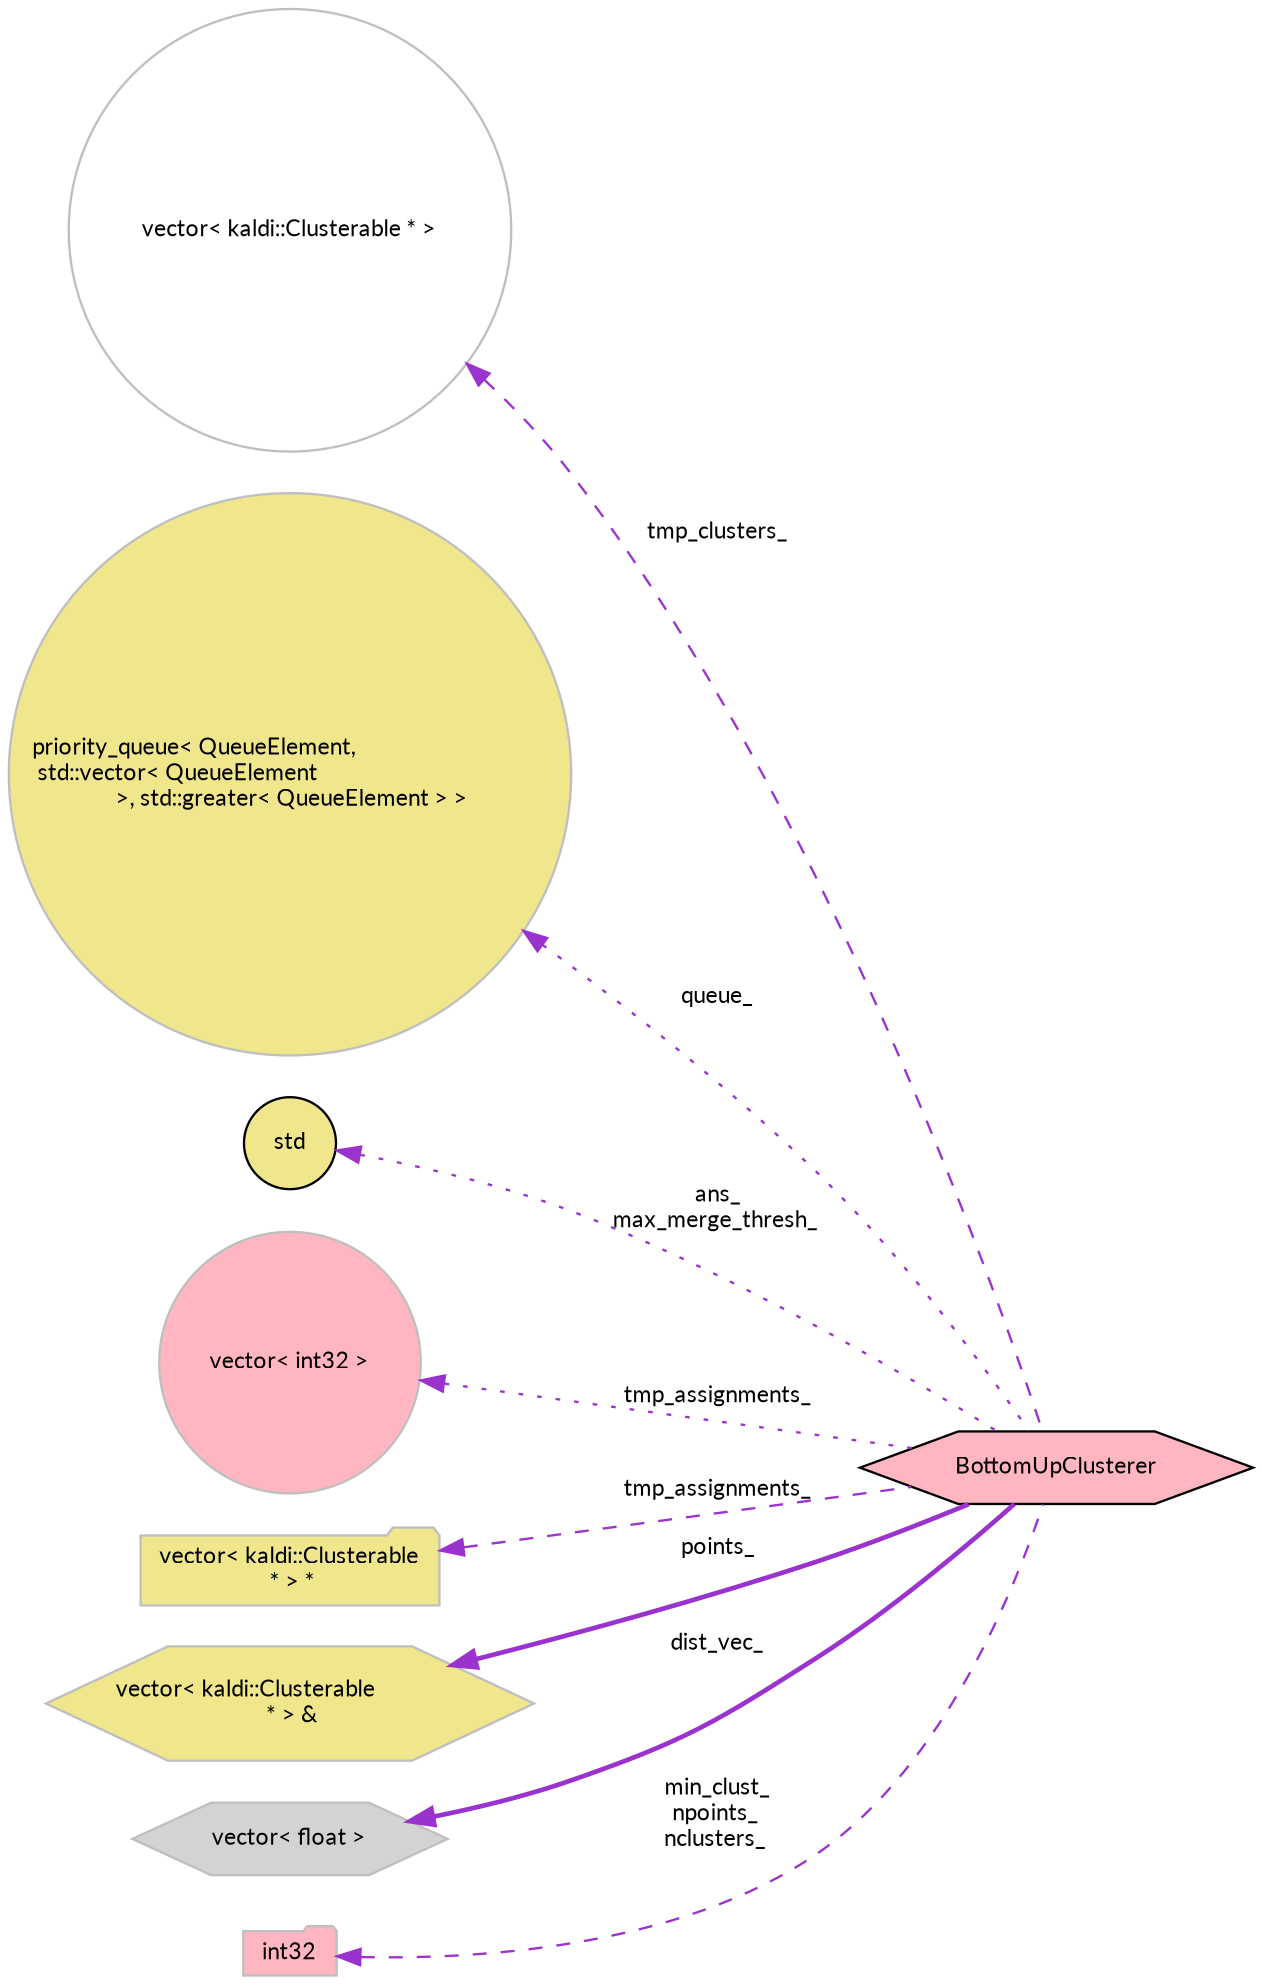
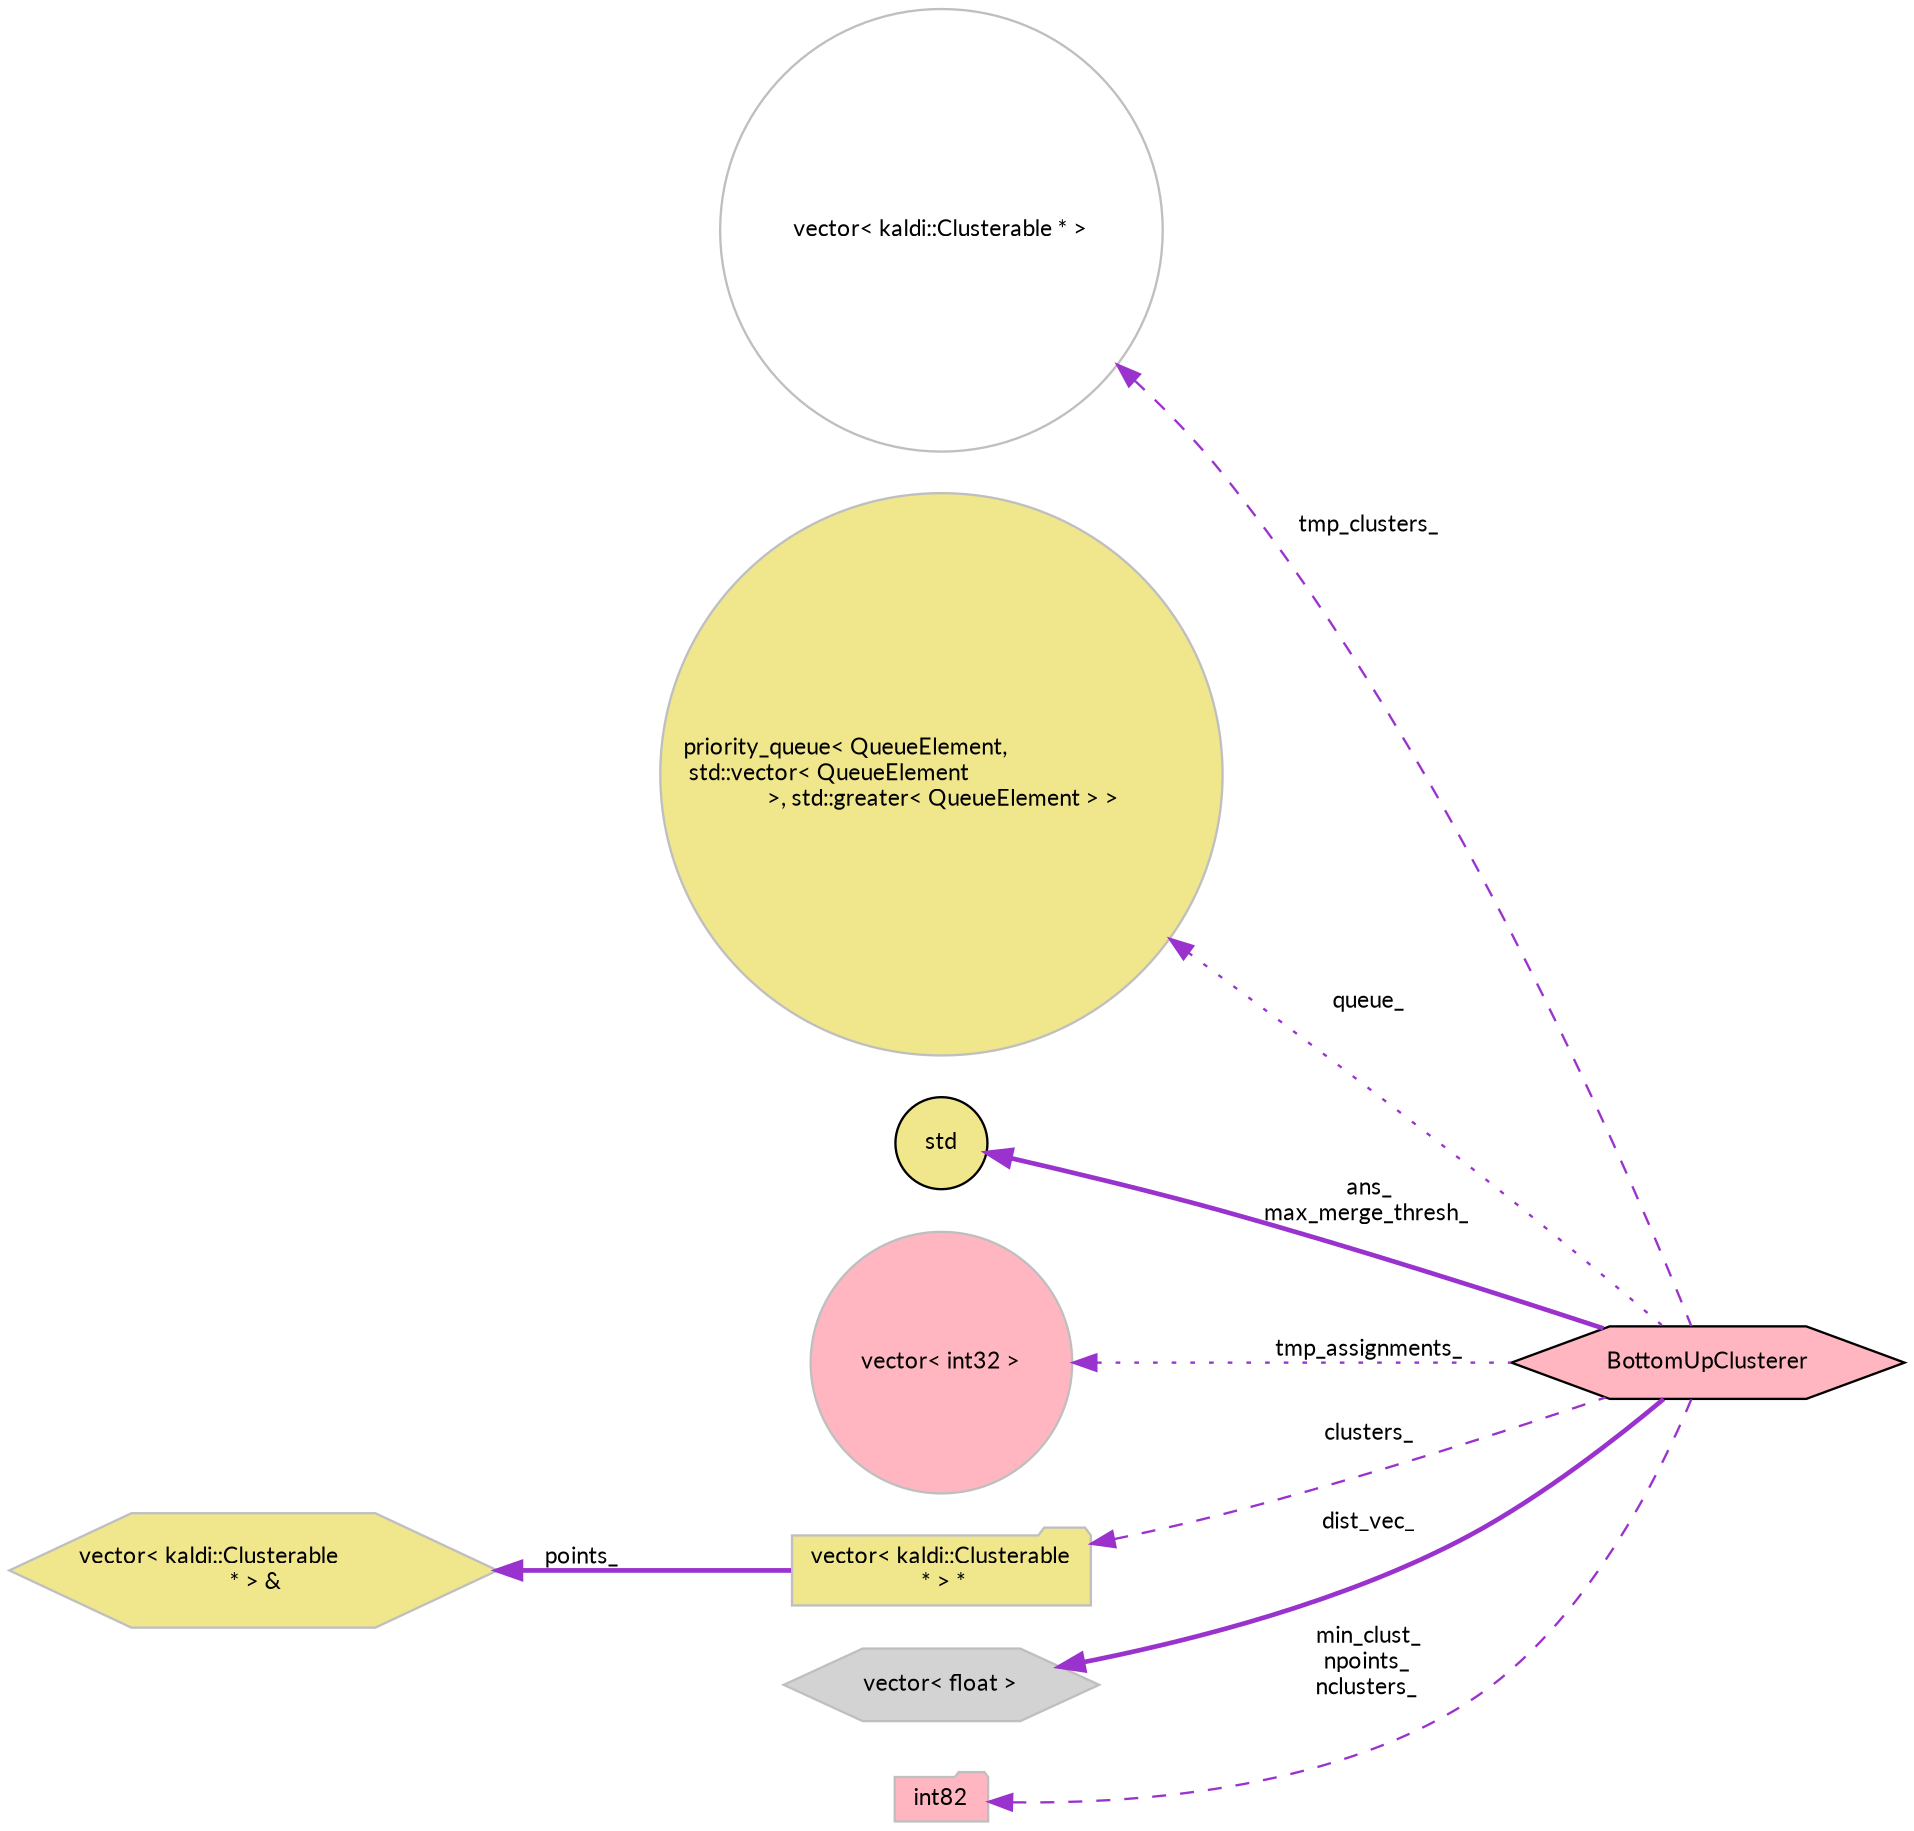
edge "BottomUpClusterer" -> "std": style dotted -> bold
edge "BottomUpClusterer" -> "vector< kaldi::Clusterable * > *": label " tmp_assignments_" -> " clusters_"
edge "BottomUpClusterer" -> "vector< kaldi::Clusterable * > &": now "vector< kaldi::Clusterable * > *" -> "vector< kaldi::Clusterable * > &"
node "int32": label "int32" -> "int82"
